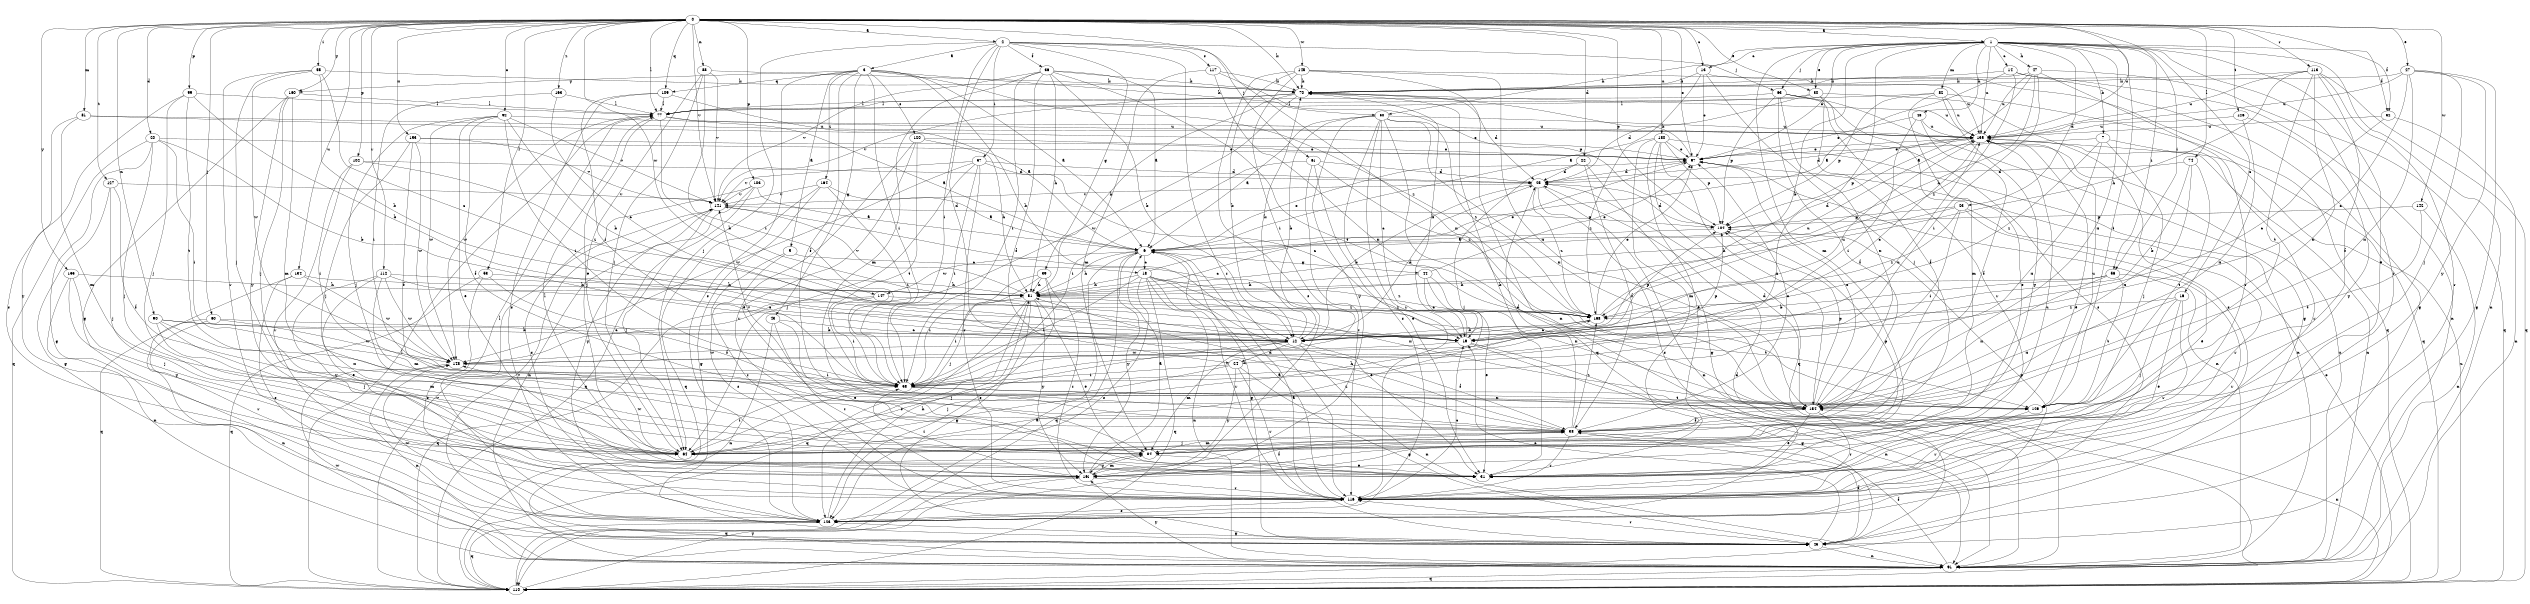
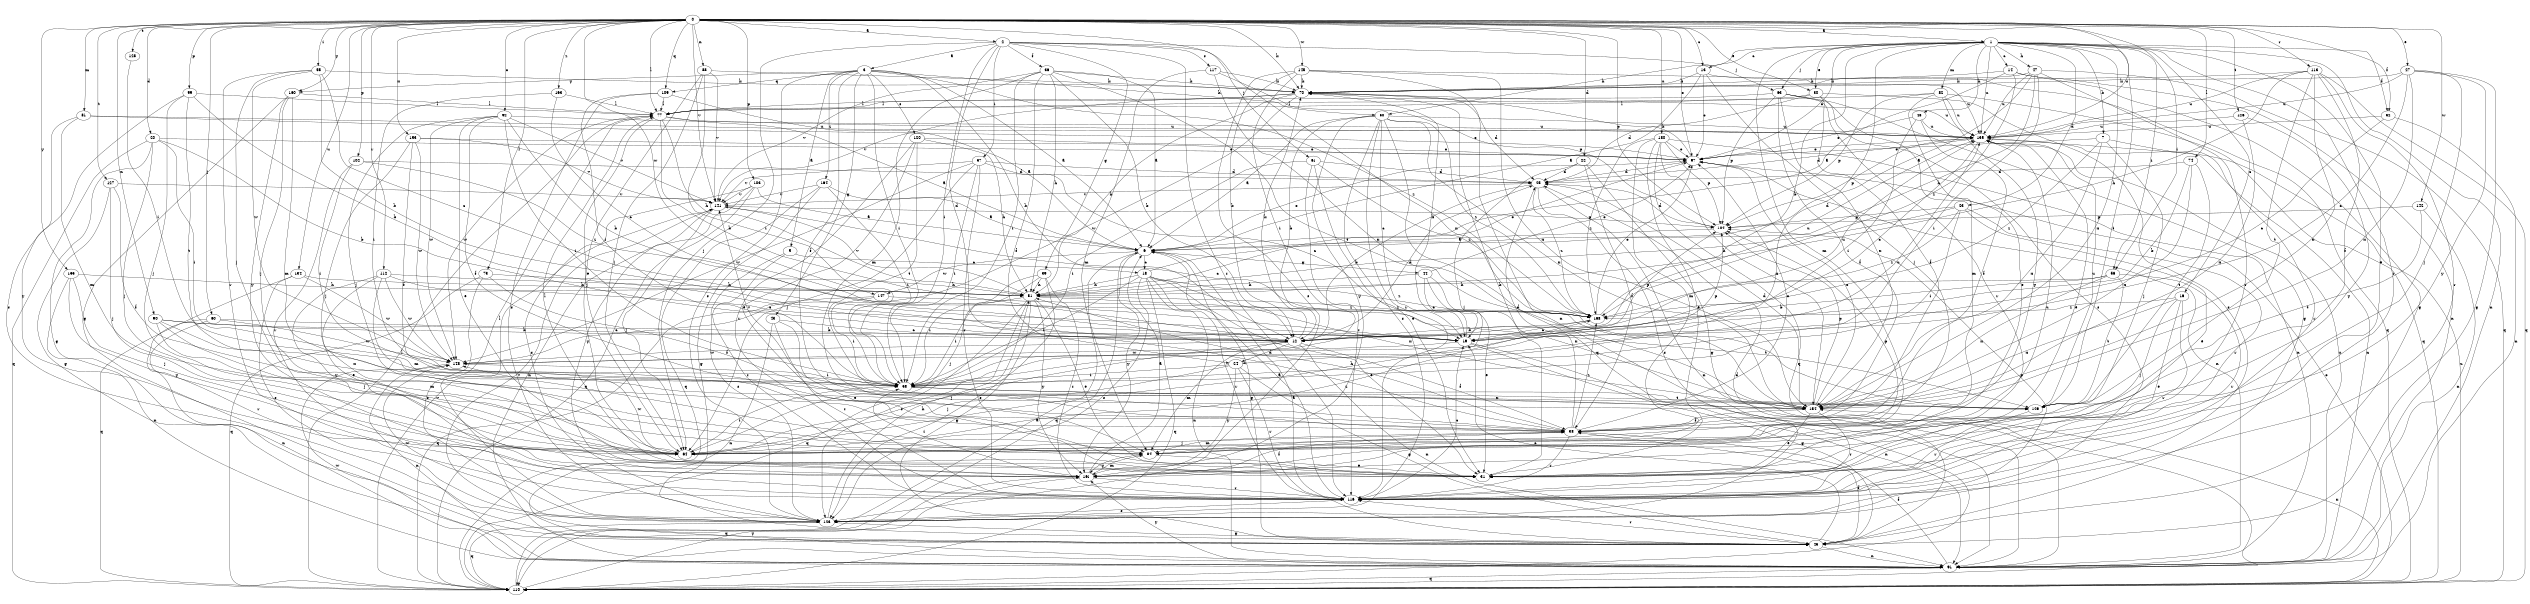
node "128": added
edge "6" -> "51": now "77" -> "51"
node "53": label "53" -> "73"
